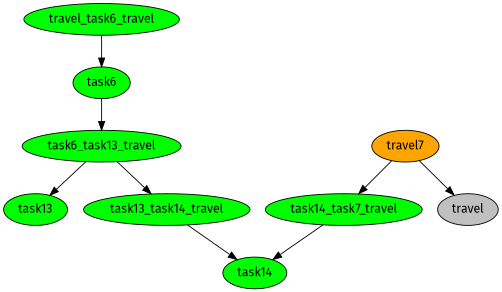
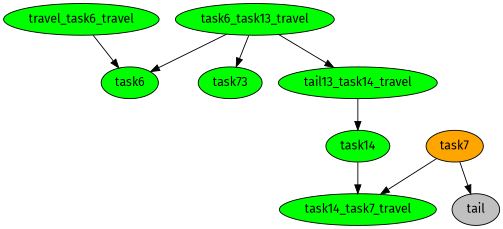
edge "task6" -> "task6_task13_travel": reversed
node "travel7": label "travel7" -> "task7"
node "task13": label "task13" -> "task73"
node "task13_task14_travel": label "task13_task14_travel" -> "tail13_task14_travel"
node "travel": label "travel" -> "tail"
edge "task14_task7_travel" -> "task14": reversed
